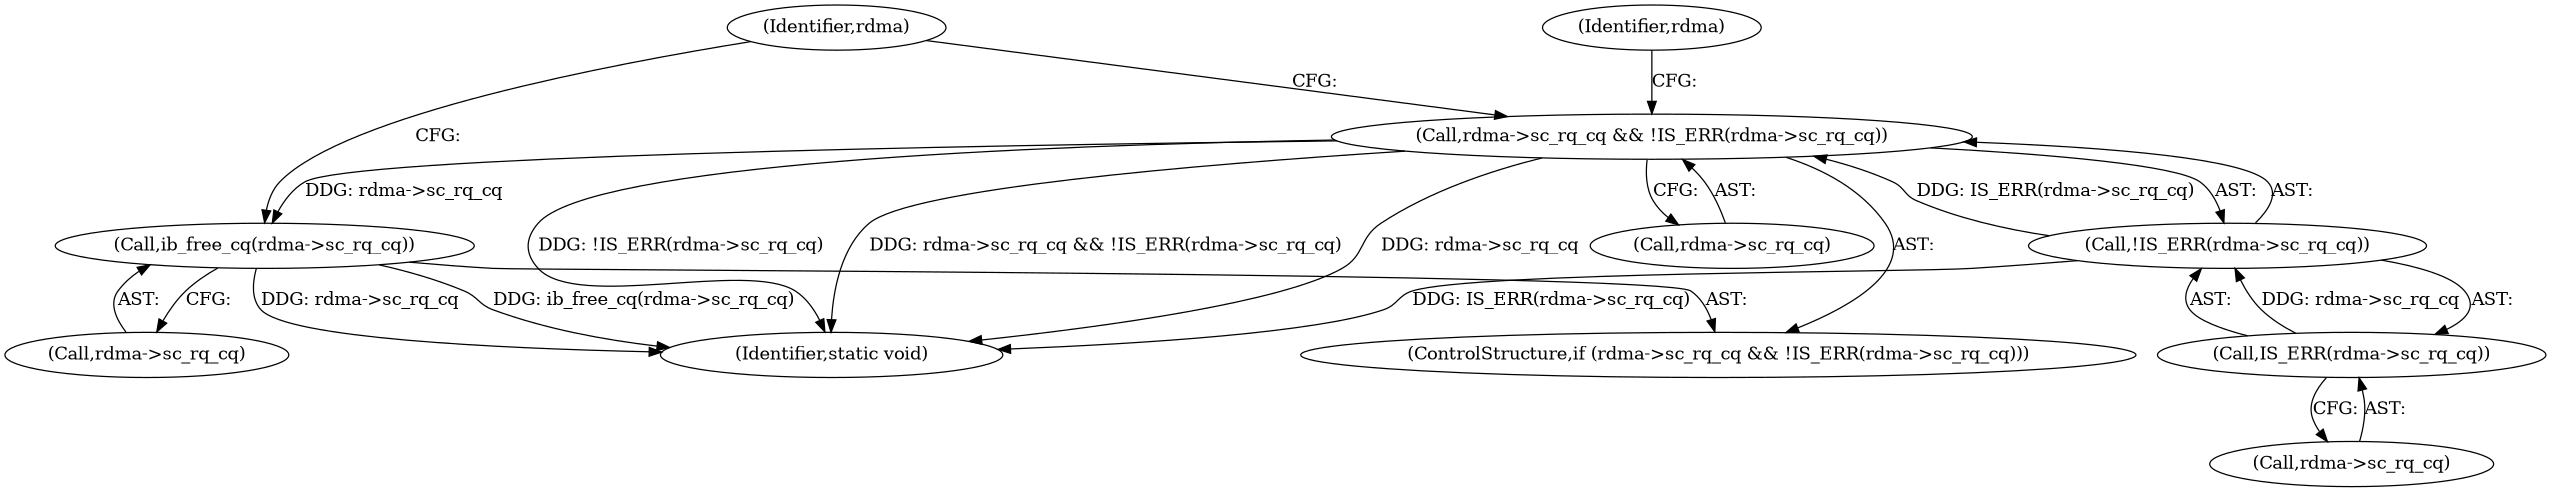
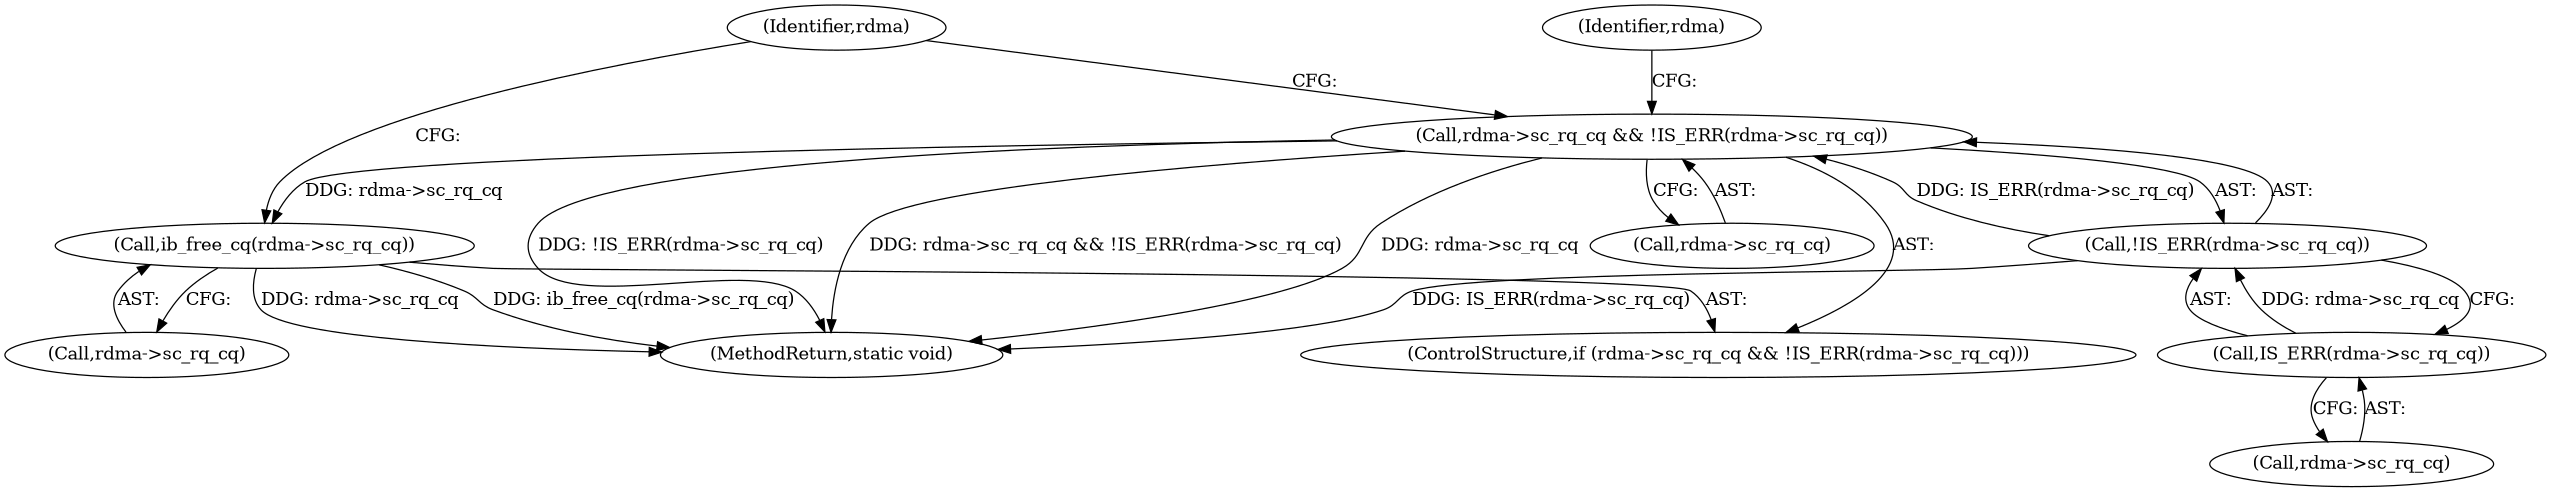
edge "(Call,!IS_ERR(rdma->sc_rq_cq))" -> "(Call,IS_ERR(rdma->sc_rq_cq))": label "AST: " -> "CFG: "
node "(Identifier,static void)": label "(Identifier,static void)" -> "(MethodReturn,static void)"
